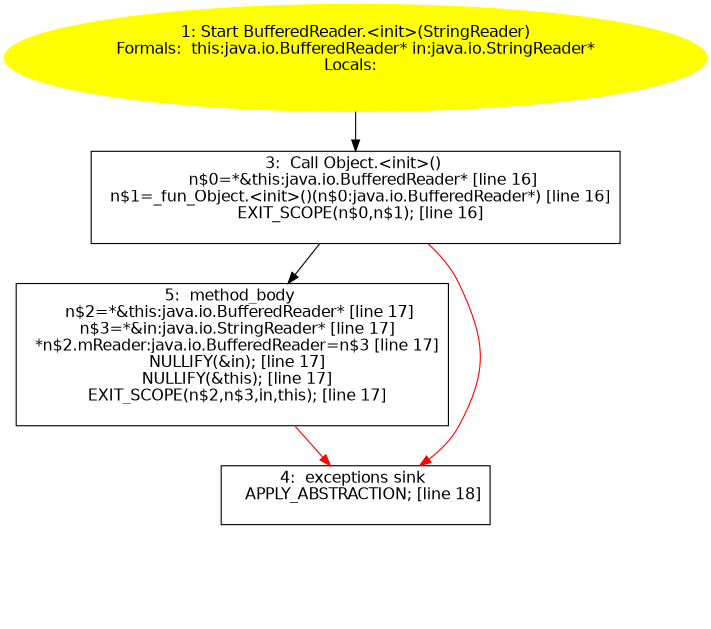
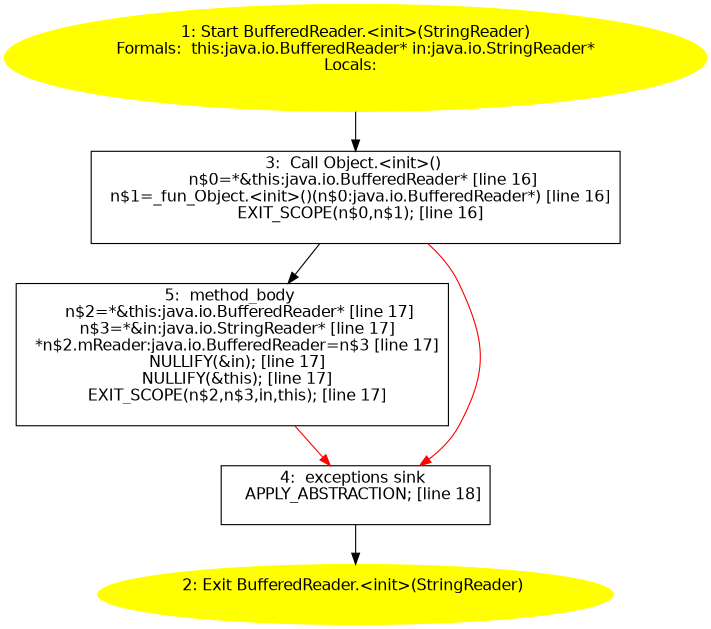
node "2: Exit BufferedReader.<init>(StringReader)": added
